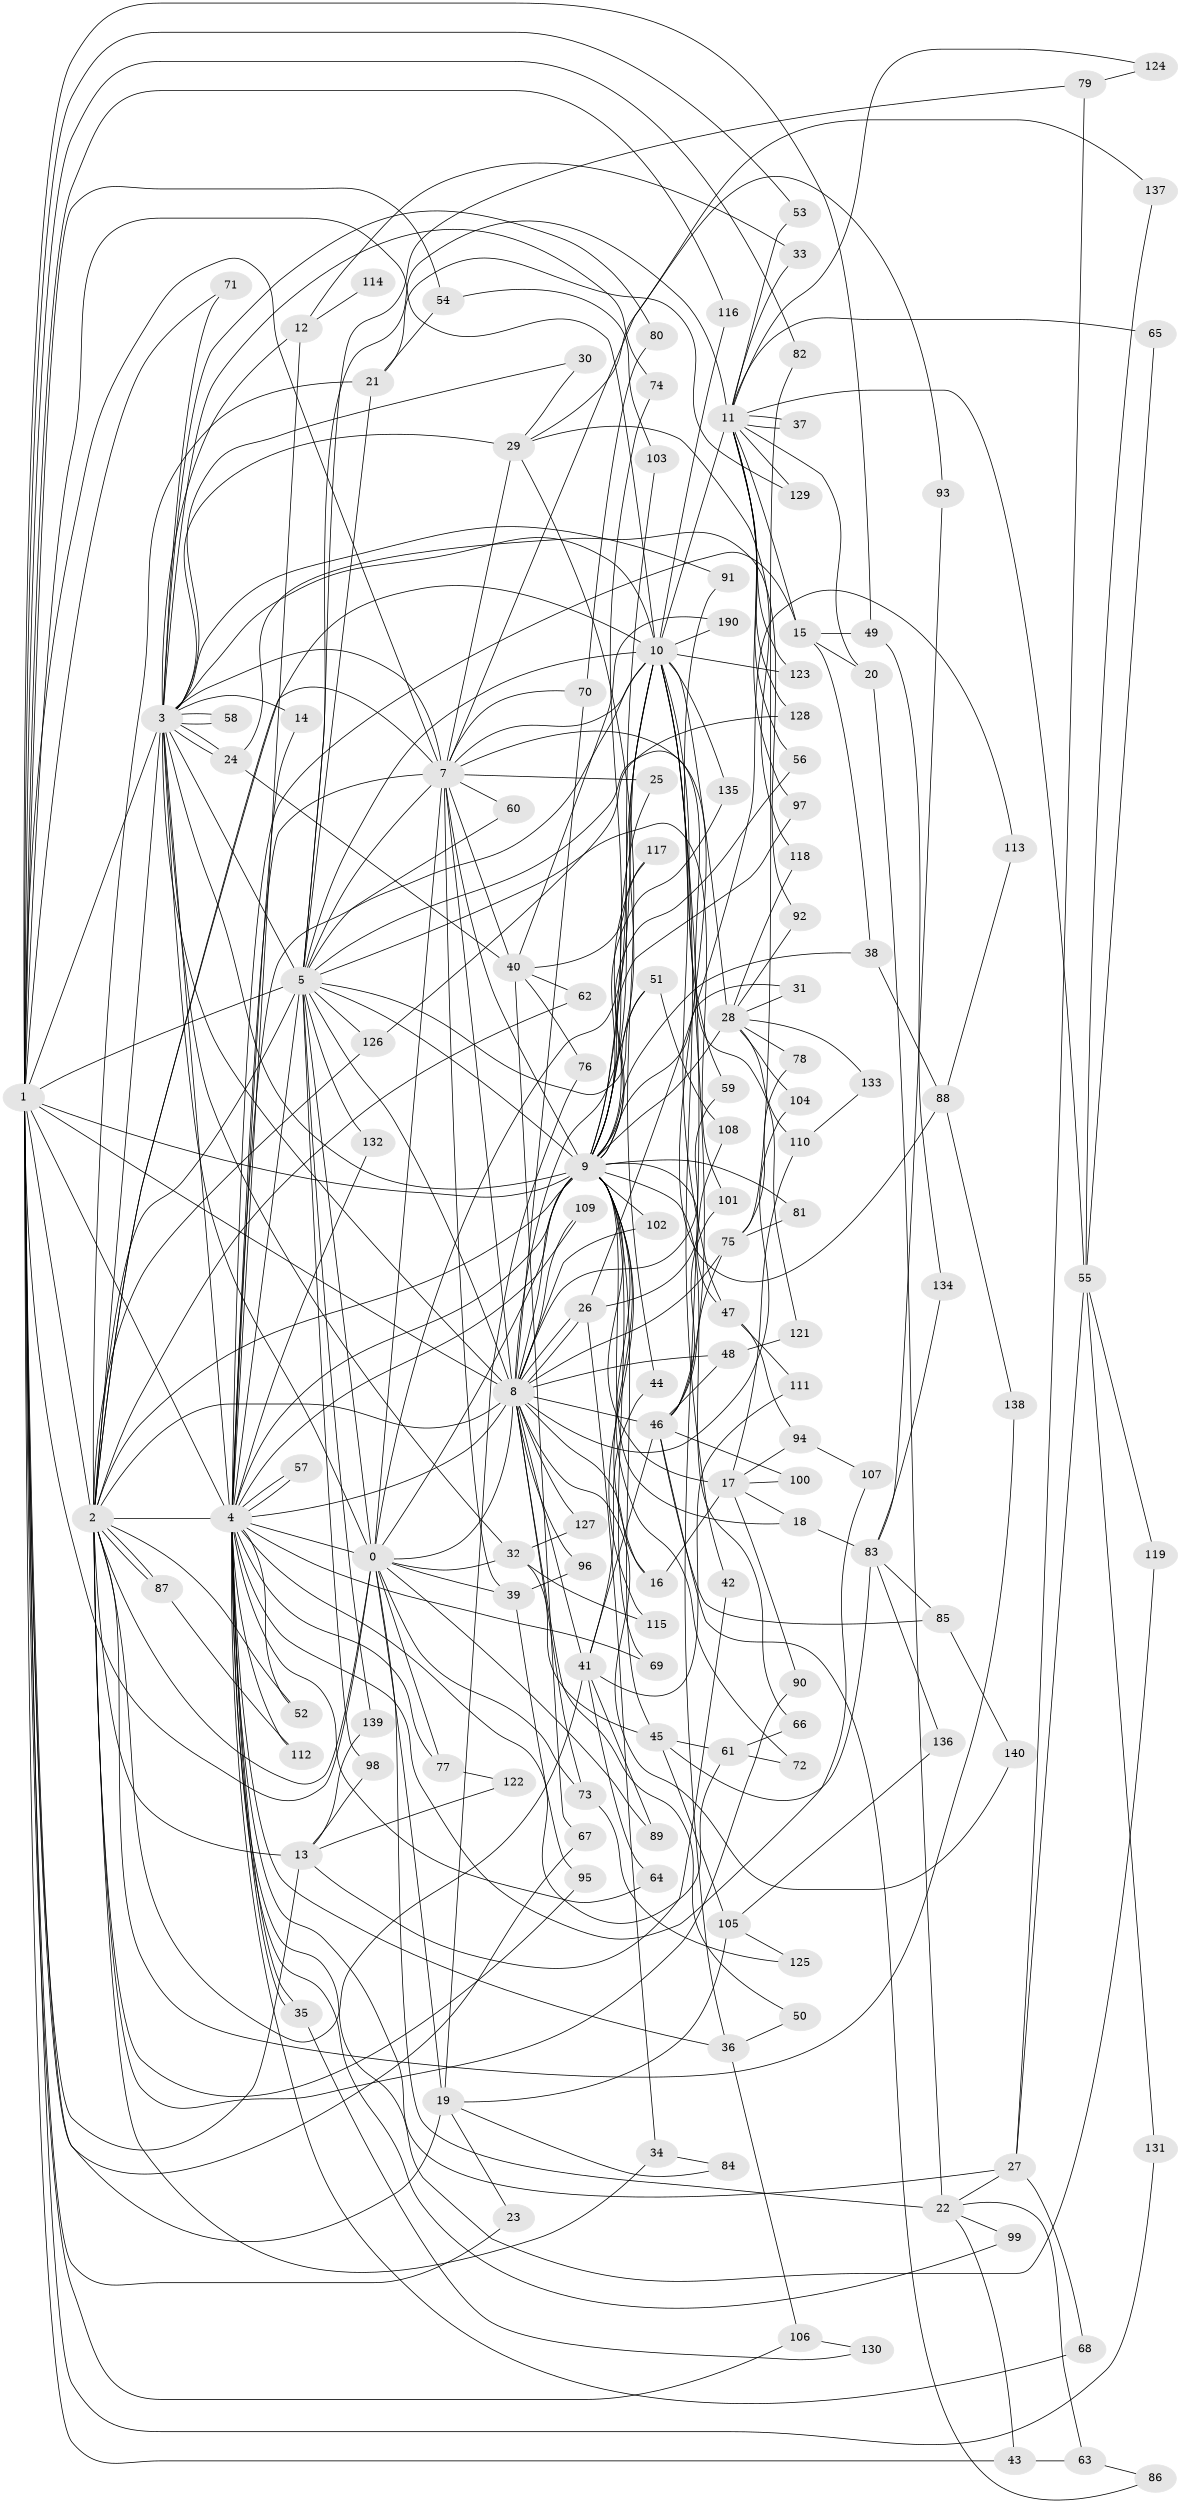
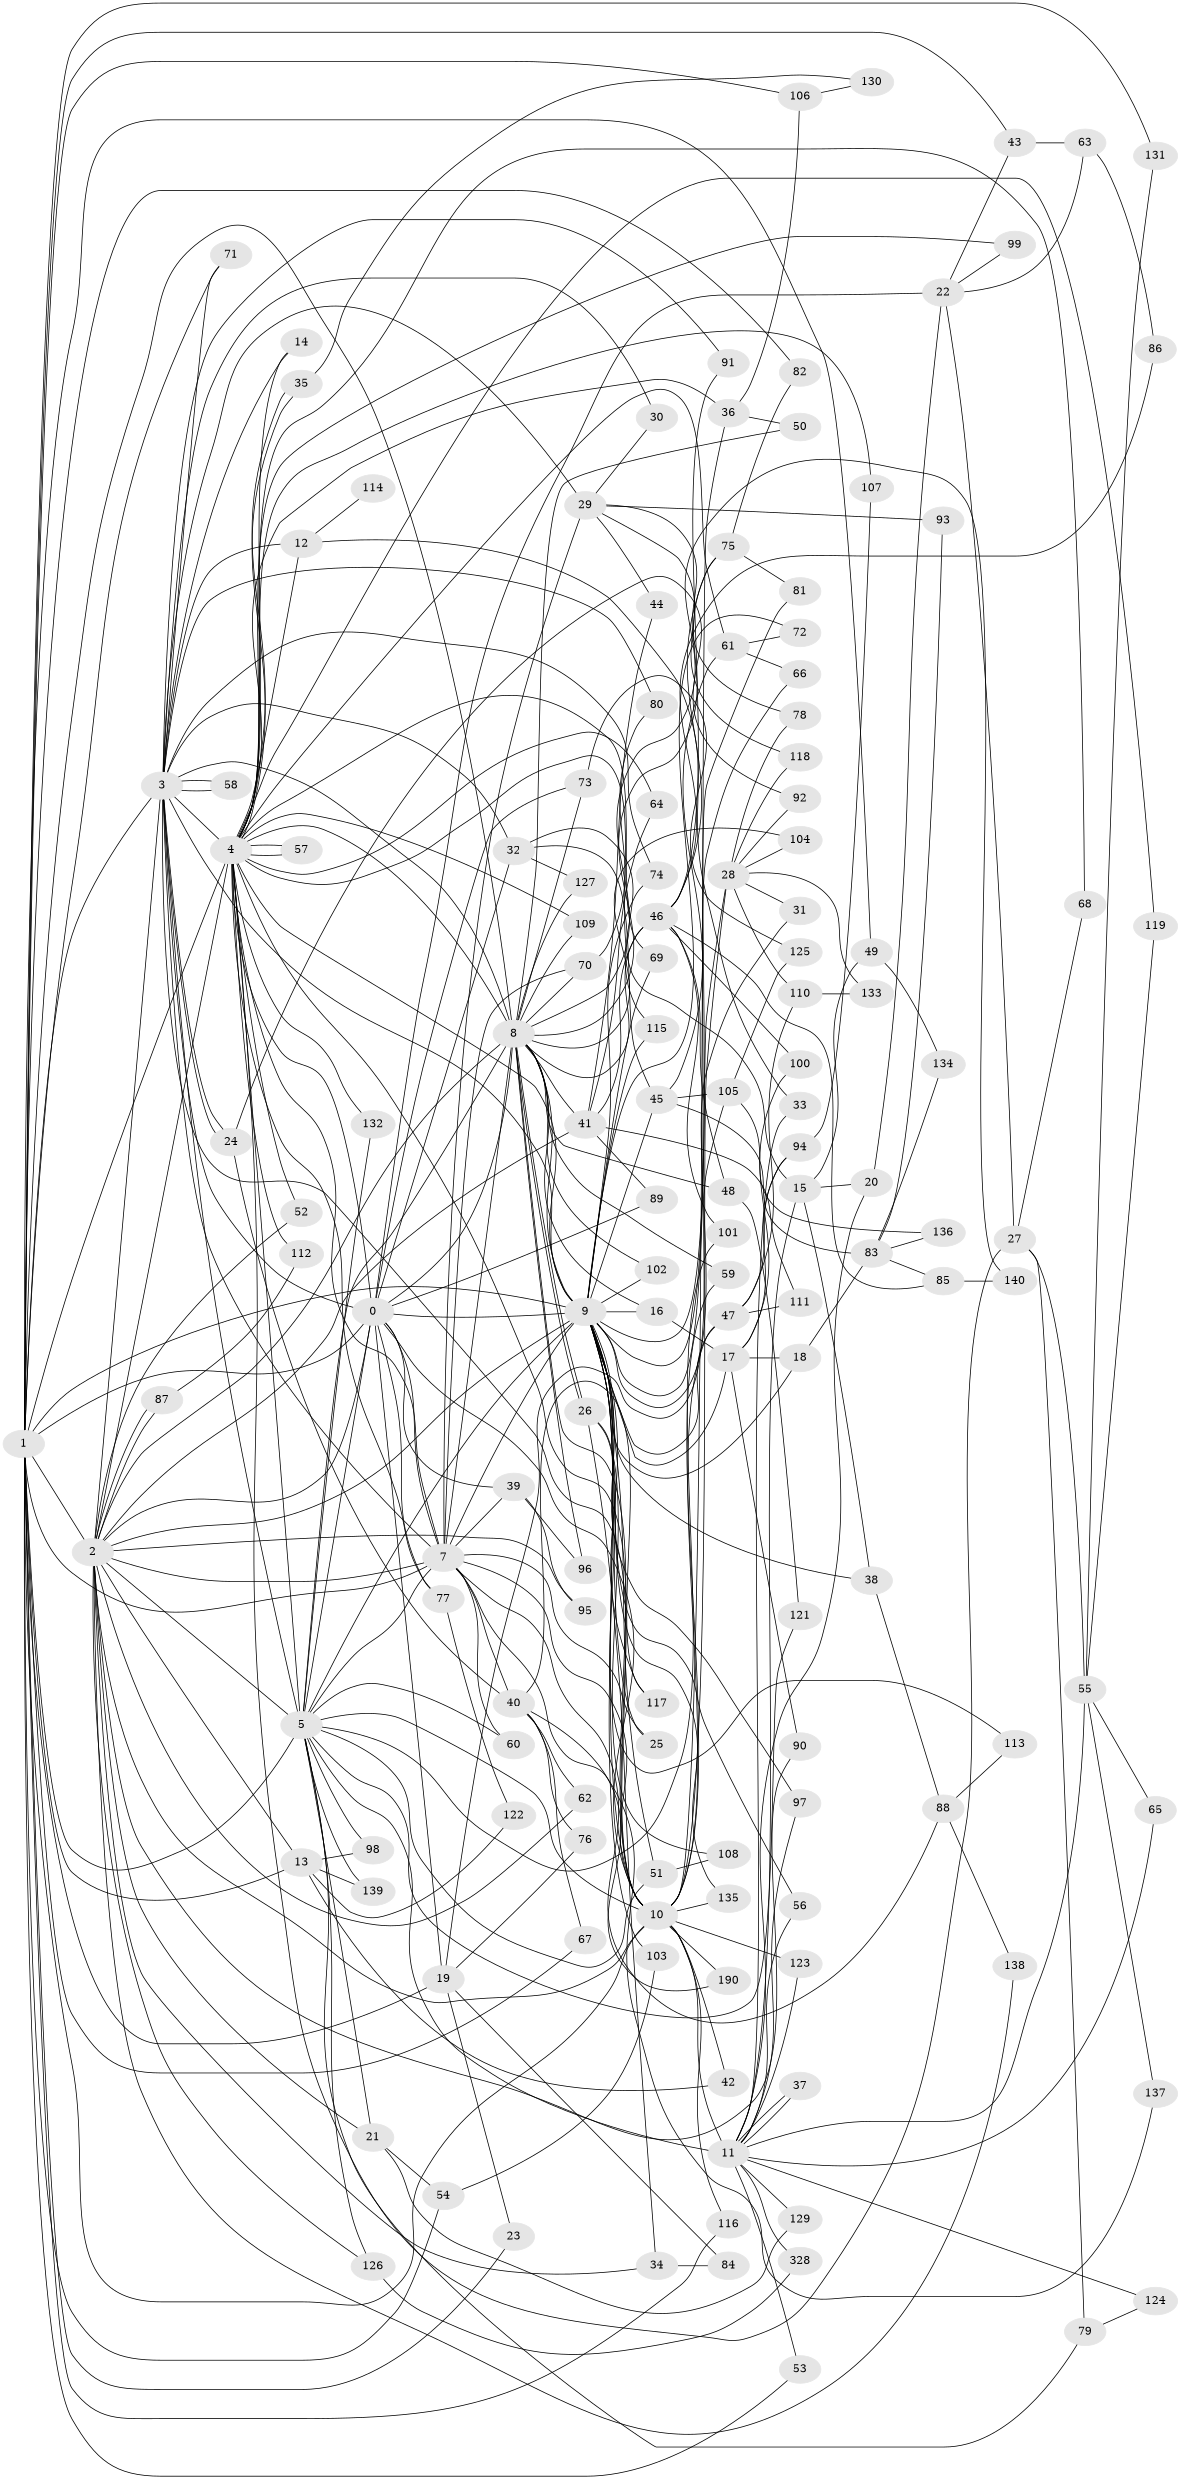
node "128": label "128" -> "328"
edge "78" -- "75": now "78" -- "29"
edge "110" -- "17": now "110" -- "47"
